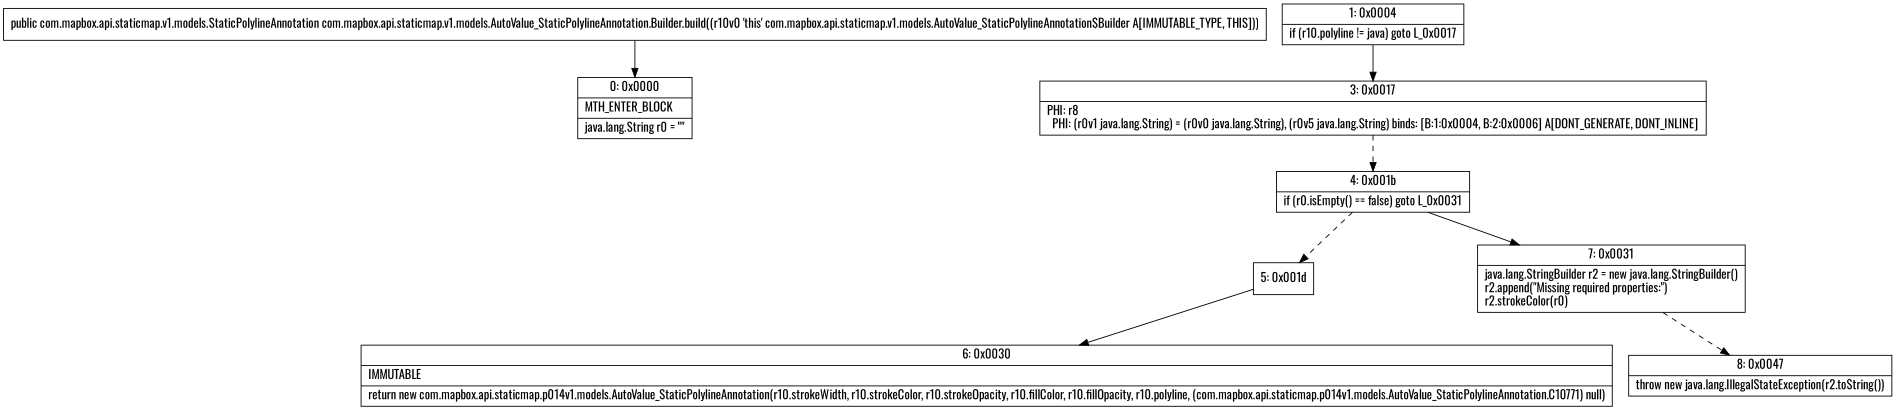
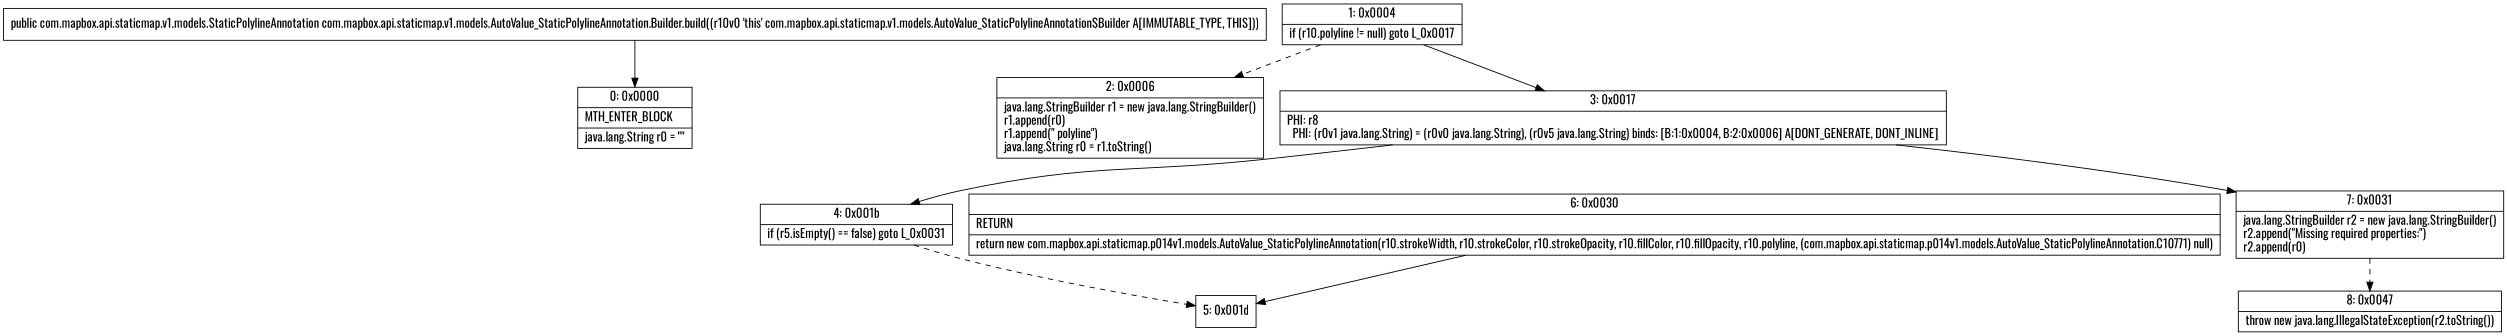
node "1: 0x0004": text "if (r10.polyline != java) goto L_0x0017" -> "if (r10.polyline != null) goto L_0x0017"
node "2: 0x0006": added
edge "3: 0x0017" -> "4: 0x001b": style dashed -> solid
node "4: 0x001b": text "if (r0.isEmpty() == false) goto L_0x0031" -> "if (r5.isEmpty() == false) goto L_0x0031"
edge "4: 0x001b" -> "7: 0x0031": now "3: 0x0017" -> "7: 0x0031"
node "7: 0x0031": text "r2.strokeColor(r0)" -> "r2.append(r0)"
edge "5: 0x001d" -> "6: 0x0030": reversed
node "6: 0x0030": text "IMMUTABLE" -> "RETURN"
